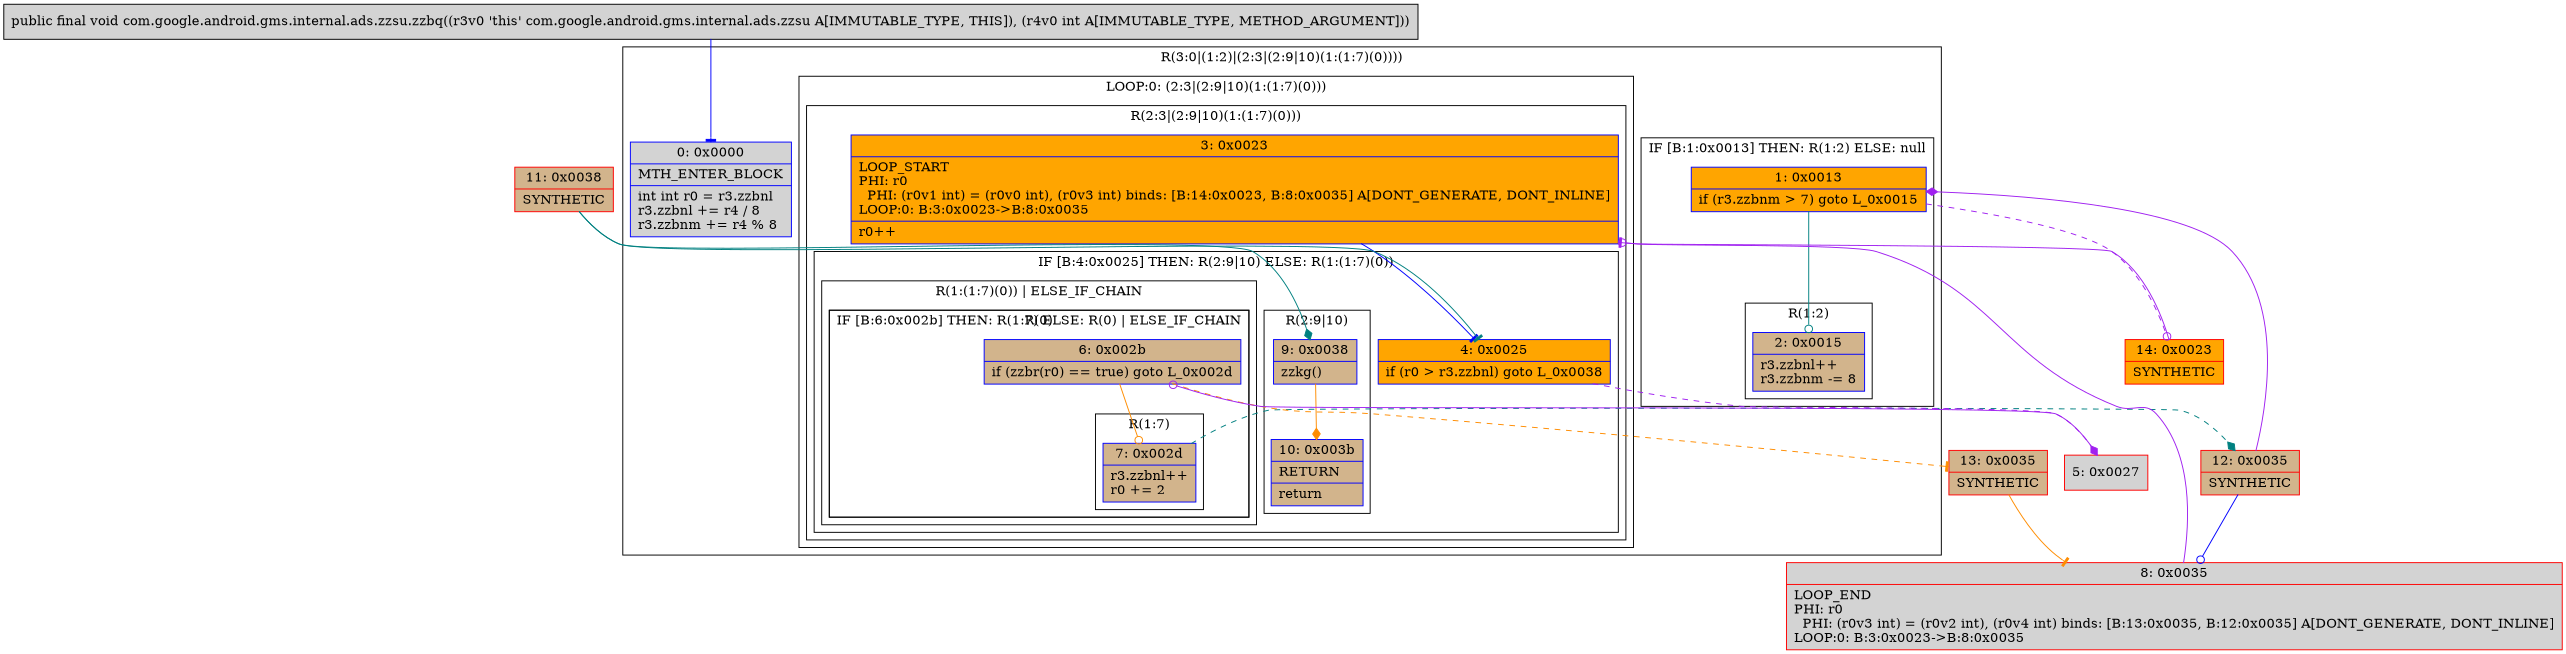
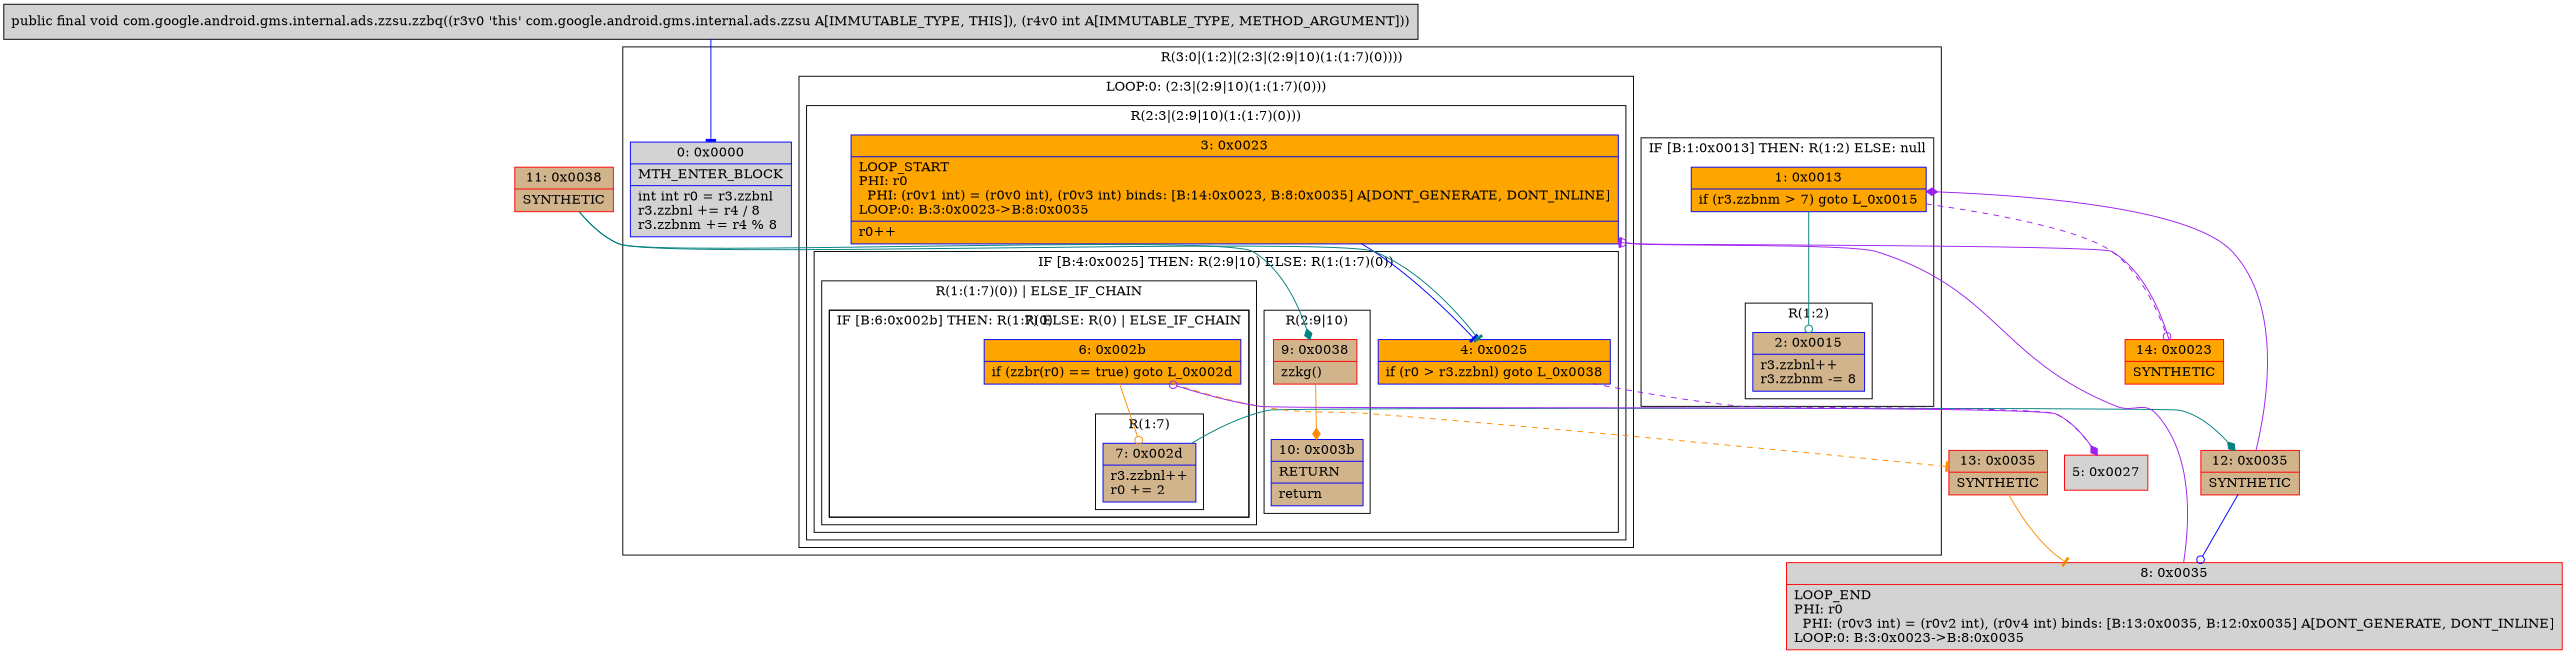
node "6: 0x002b": fillcolor tan -> orange
node "9: 0x0038": color blue -> red
edge "7: 0x002d" -> "12: 0x0035": style dashed -> solid
